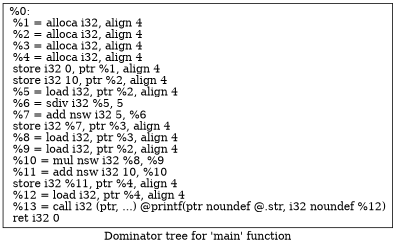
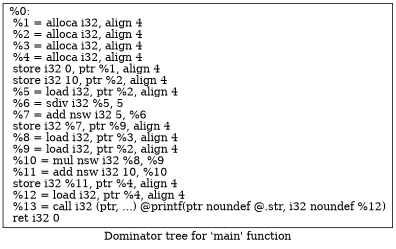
node "%0:": text "store i32 %7, ptr %3, align 4" -> "store i32 %7, ptr %9, align 4"
